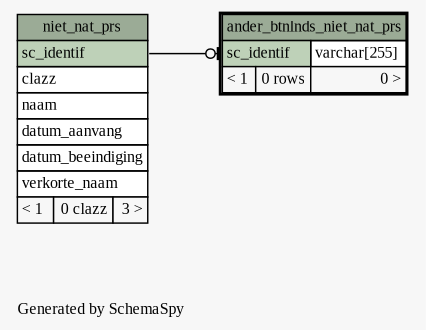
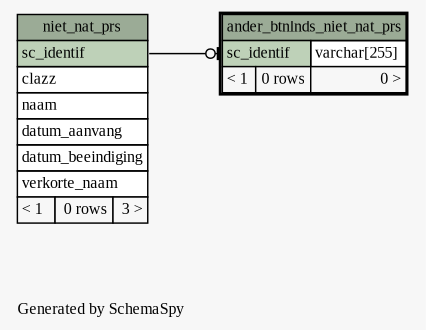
node "niet_nat_prs": text "0 clazz" -> "0 rows"
